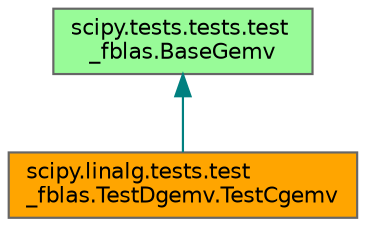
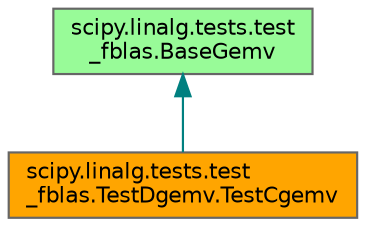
node "scipy.tests.tests.test _fblas.BaseGemv": label "scipy.tests.tests.test _fblas.BaseGemv" -> "scipy.linalg.tests.test _fblas.BaseGemv"
